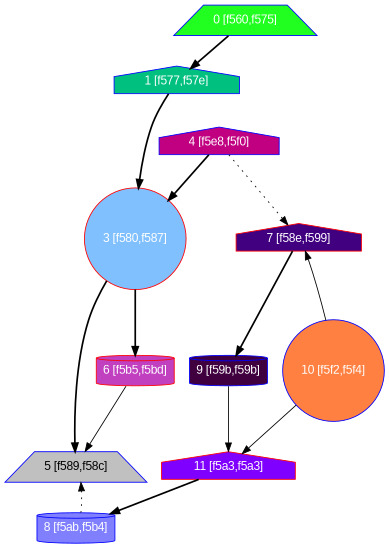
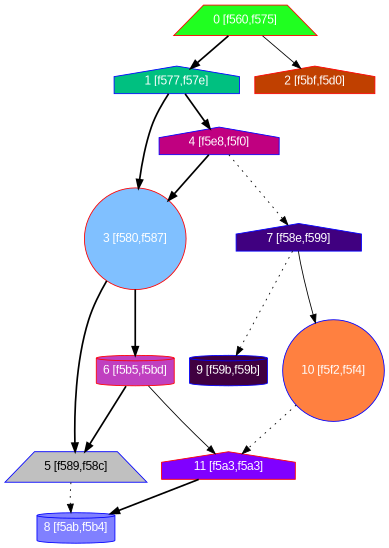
node "0 [f560,f575]": color blue -> red
node "2 [f5bf,f5d0]": added
edge "1 [f577,f57e]" -> "4 [f5e8,f5f0]": added
node "7 [f58e,f599]": color red -> blue
edge "10 [f5f2,f5f4]" -> "7 [f58e,f599]": reversed
edge "7 [f58e,f599]" -> "9 [f59b,f59b]": style bold -> dotted
edge "6 [f5b5,f5bd]" -> "5 [f589,f58c]": style solid -> bold
edge "9 [f59b,f59b]" -> "11 [f5a3,f5a3]": now "6 [f5b5,f5bd]" -> "11 [f5a3,f5a3]"
edge "10 [f5f2,f5f4]" -> "11 [f5a3,f5a3]": style solid -> dotted
edge "8 [f5ab,f5b4]" -> "5 [f589,f58c]": reversed
